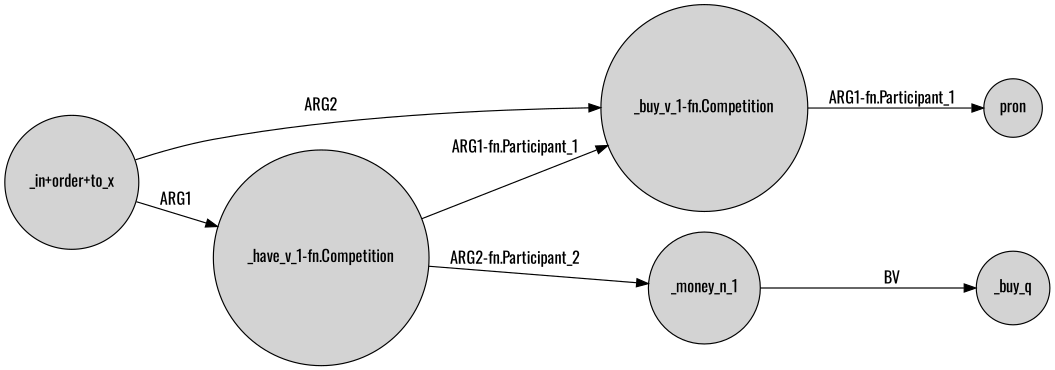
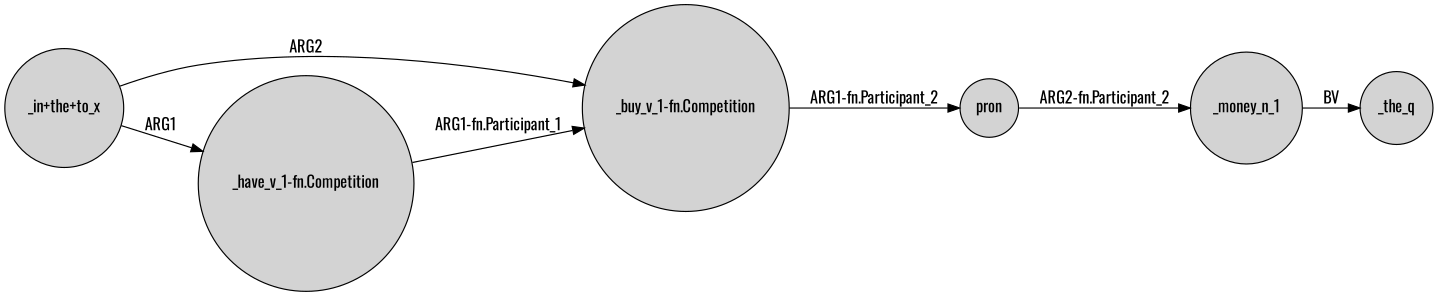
edge "_buy_v_1-fn.Competition" -> "pron": label "ARG1-fn.Participant_1" -> "ARG1-fn.Participant_2"
node "_in+order+to_x": label "_in+order+to_x" -> "_in+the+to_x"
edge "_have_v_1-fn.Competition" -> "_money_n_1": now "pron" -> "_money_n_1"
node "_buy_q": label "_buy_q" -> "_the_q"
